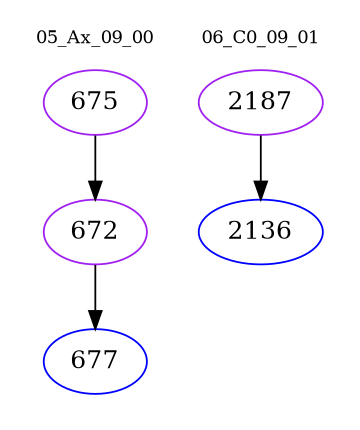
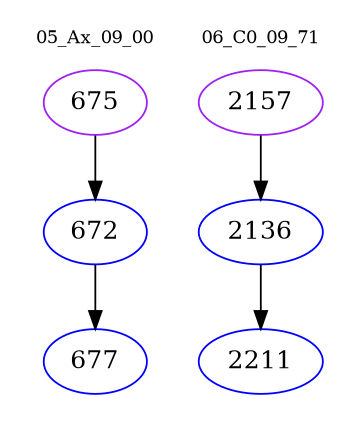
cluster "06_C0_09_01": label "06_C0_09_01" -> "06_C0_09_71"
node "2187": label "2187" -> "2157"
node "672": color purple -> blue
node "2211": added
